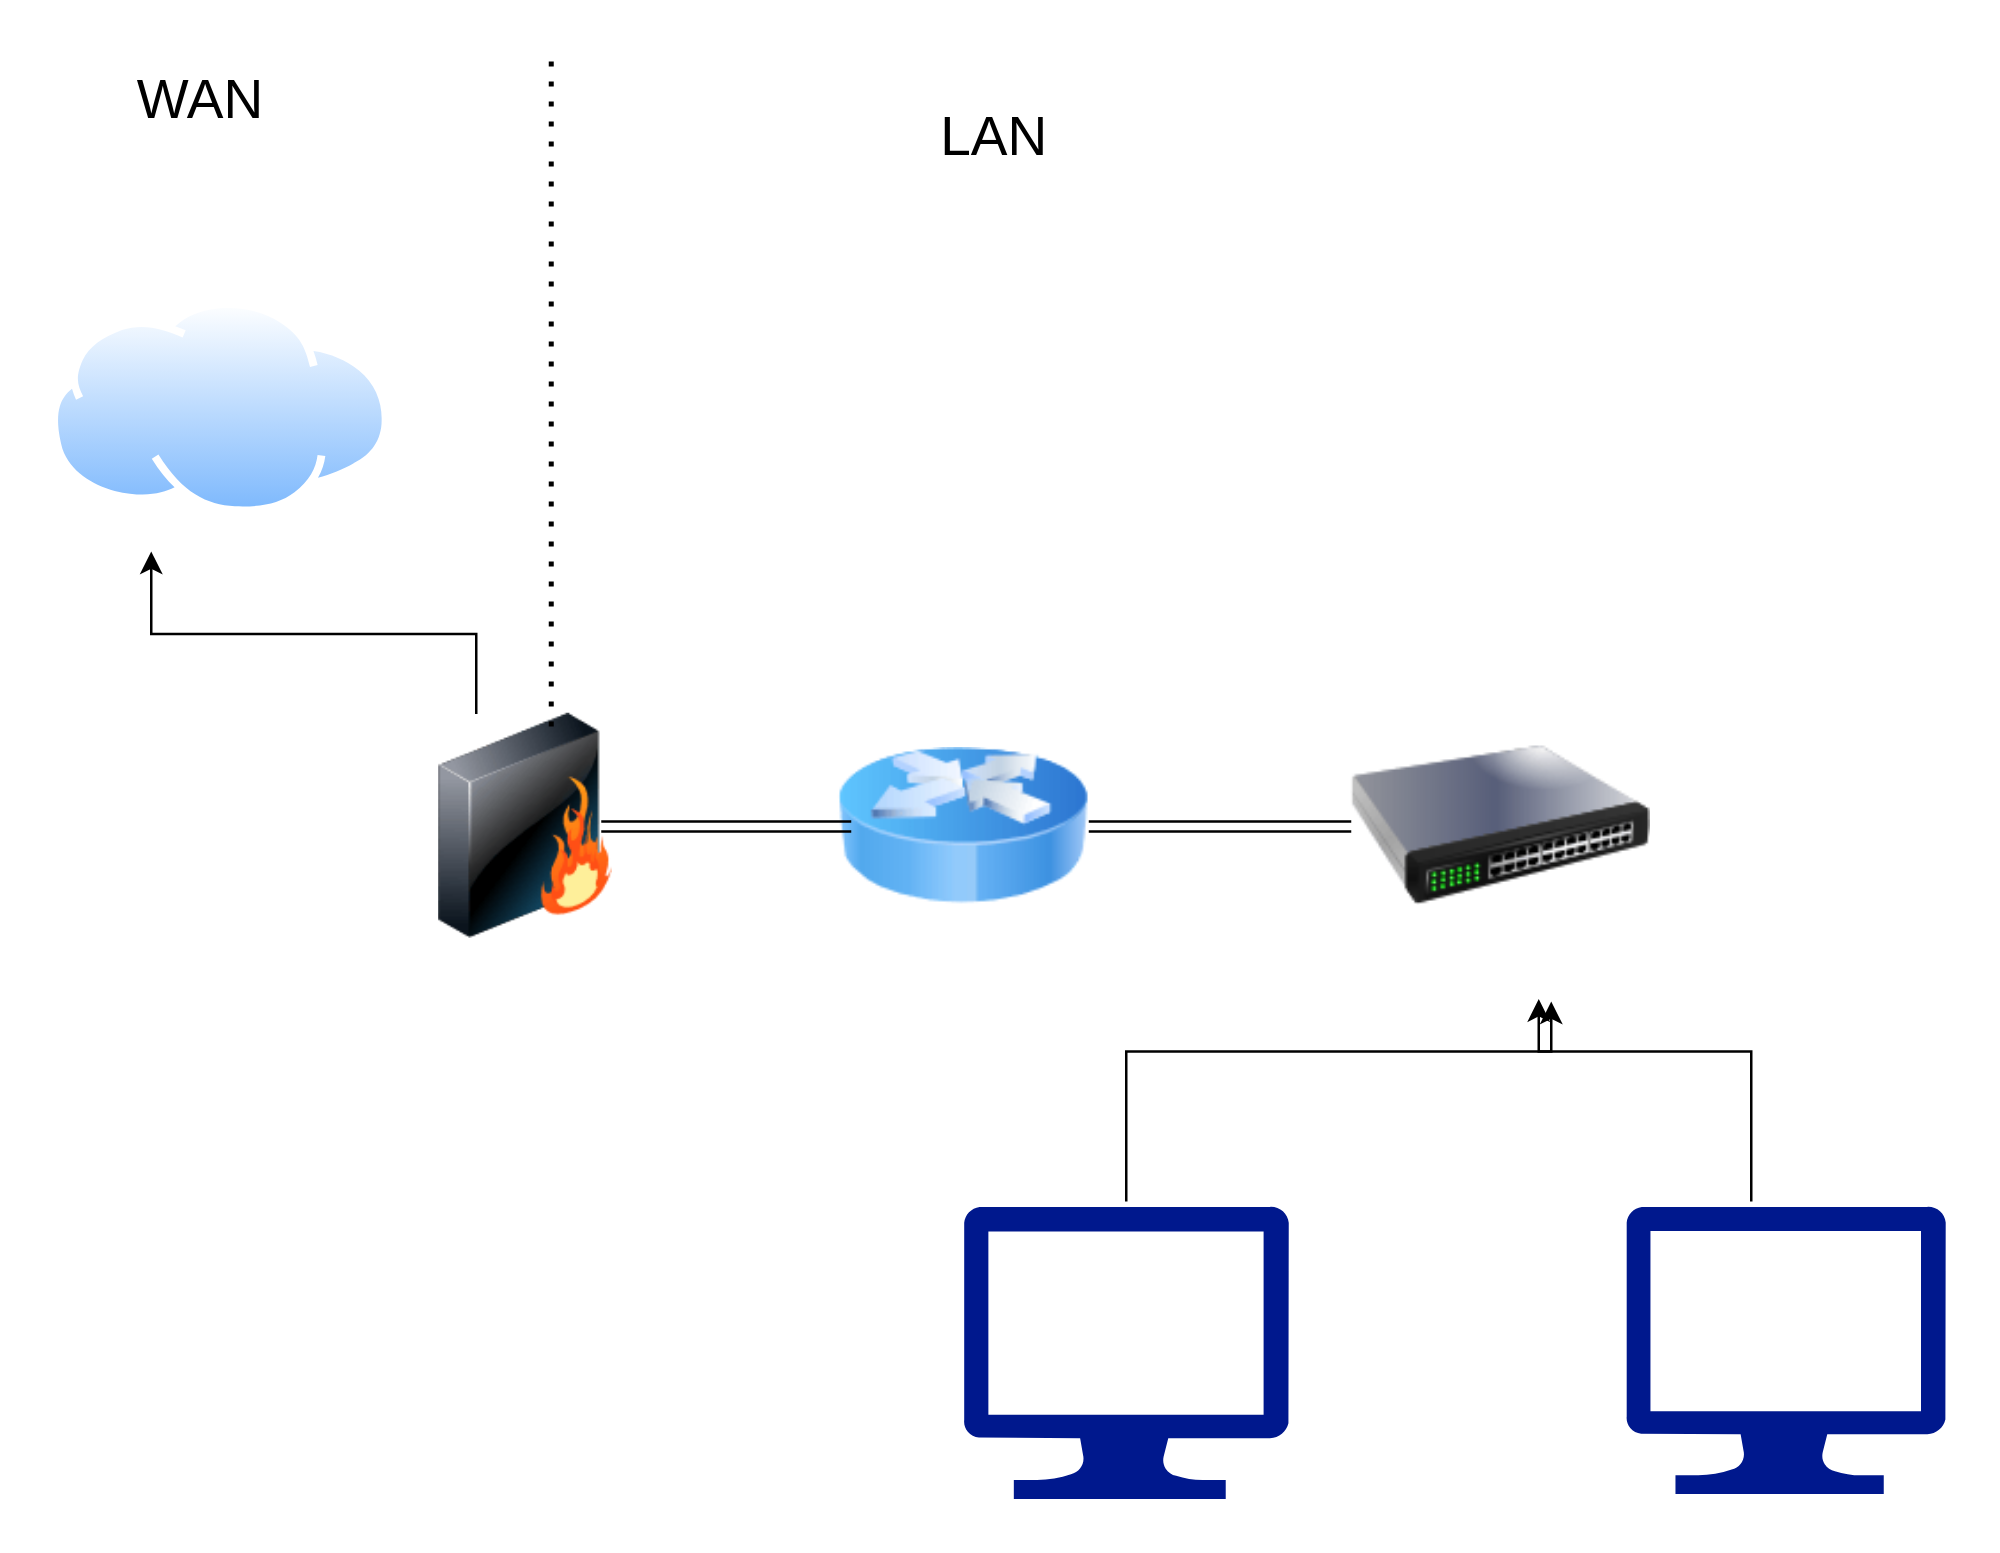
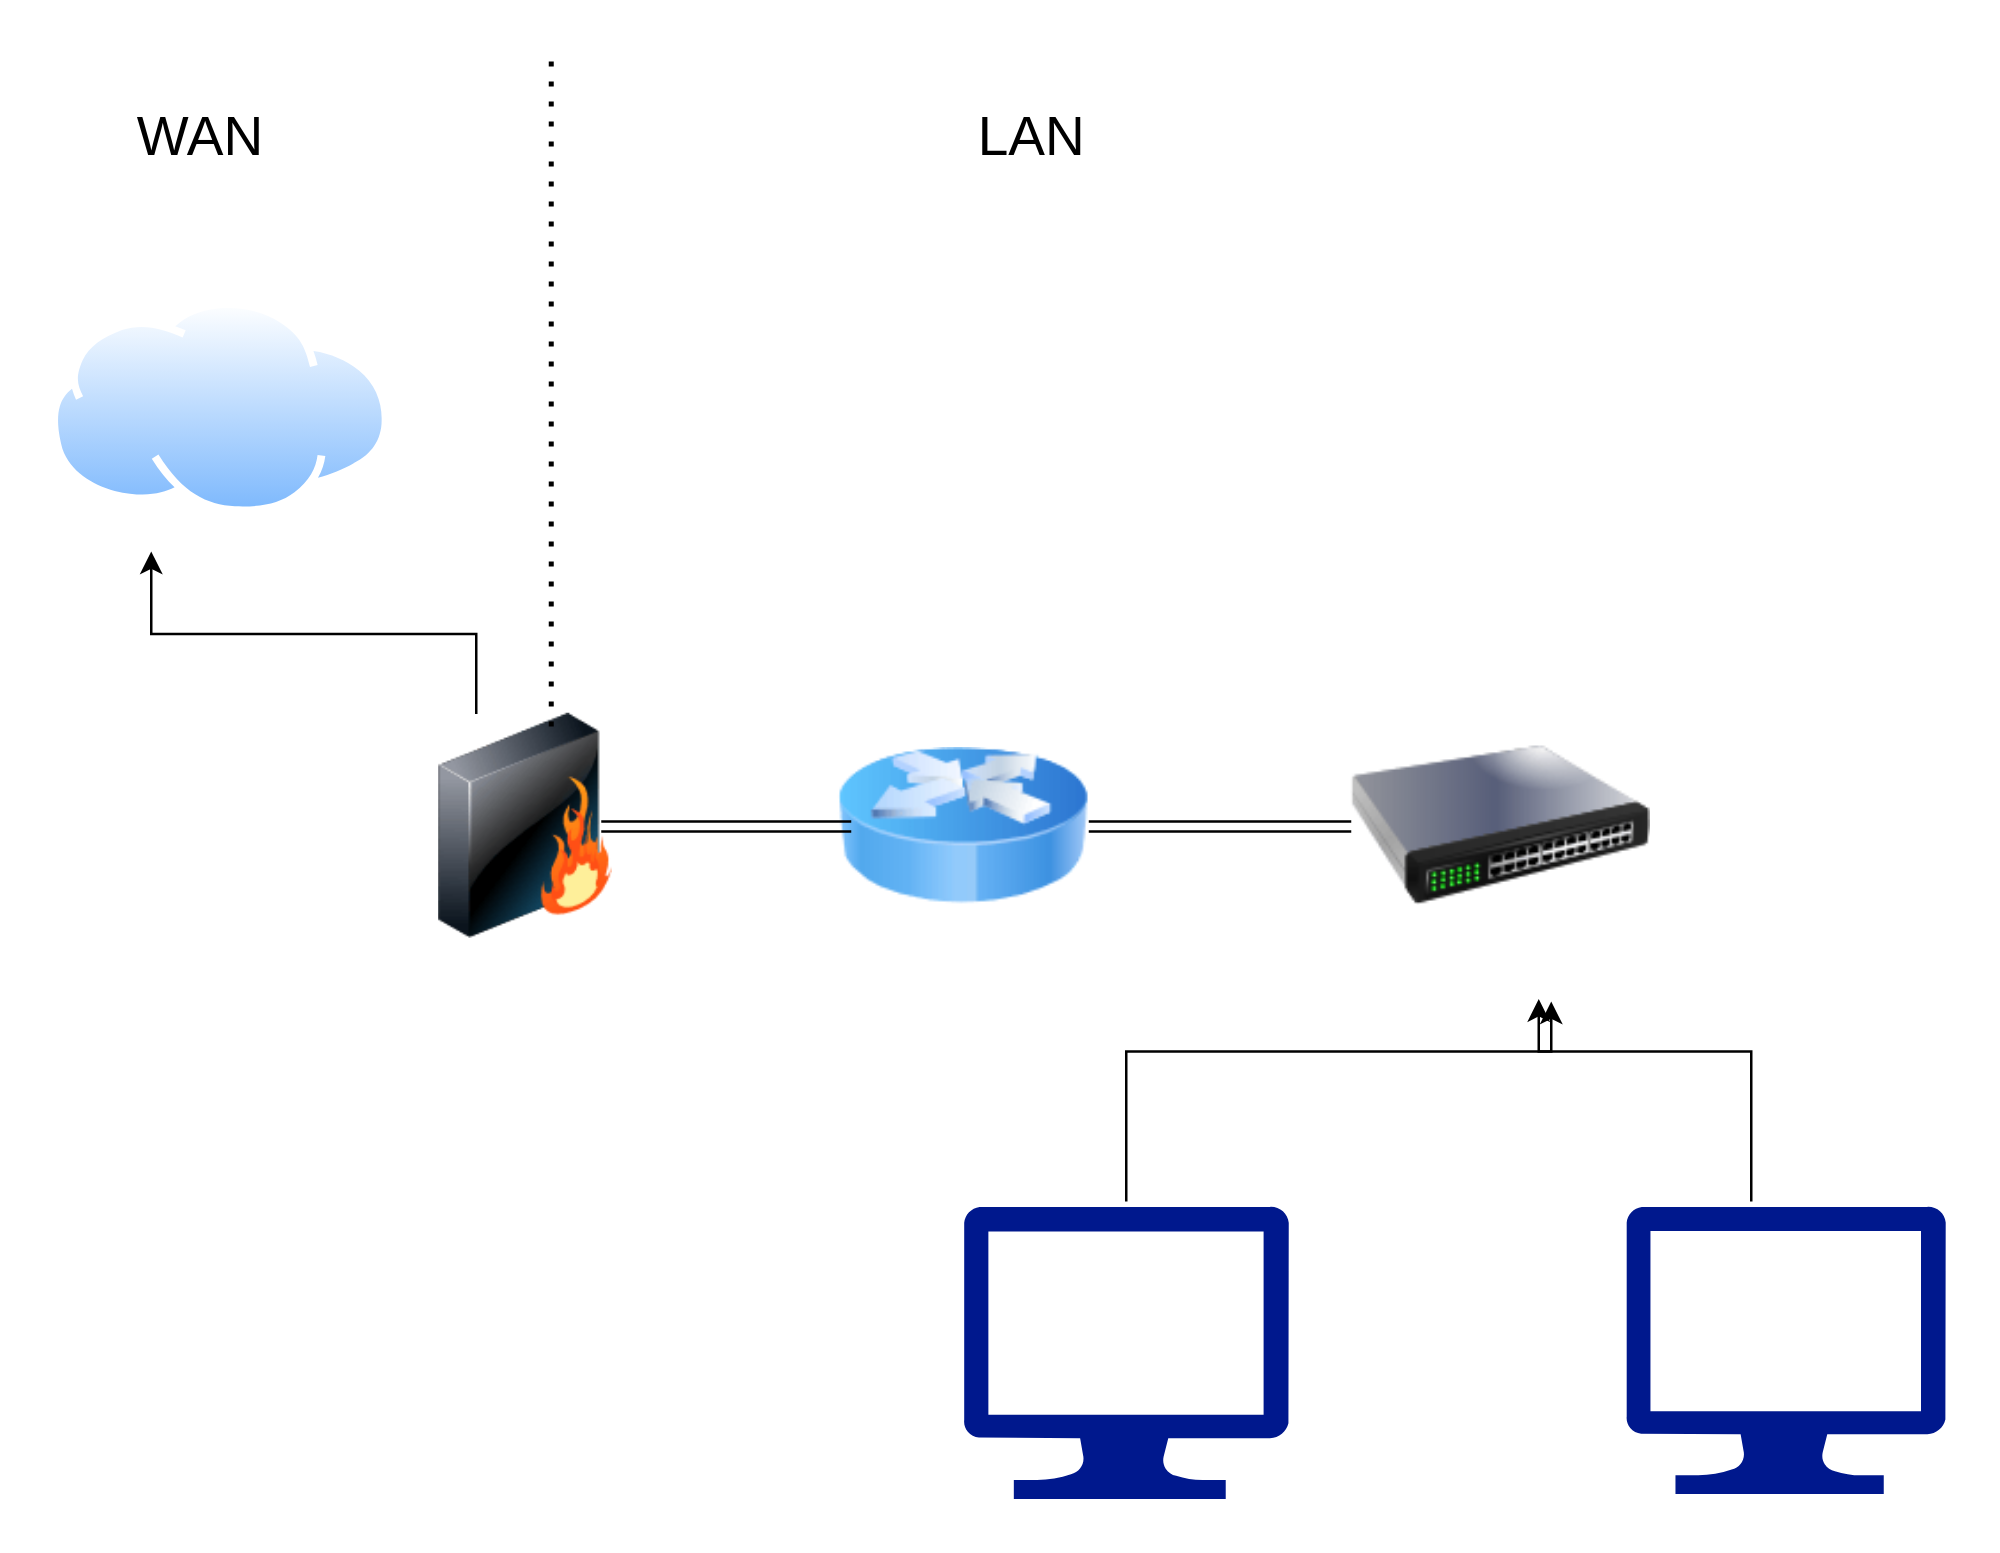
node "WAN": moved (201, 101) -> (201, 139)
node "LAN": moved (995, 139) -> (1033, 139)
